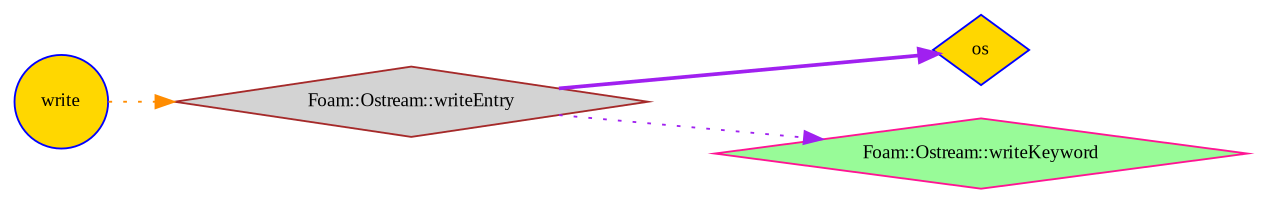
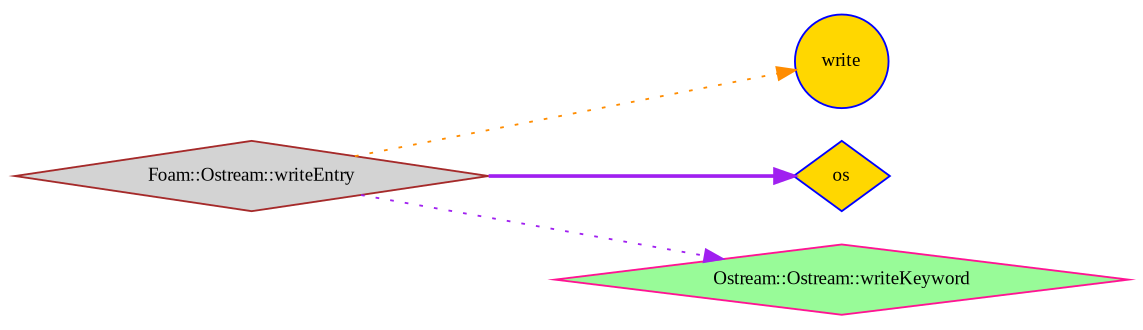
edge "write" -> "Foam::Ostream::writeEntry": reversed
node "Foam::Ostream::writeKeyword": label "Foam::Ostream::writeKeyword" -> "Ostream::Ostream::writeKeyword"
